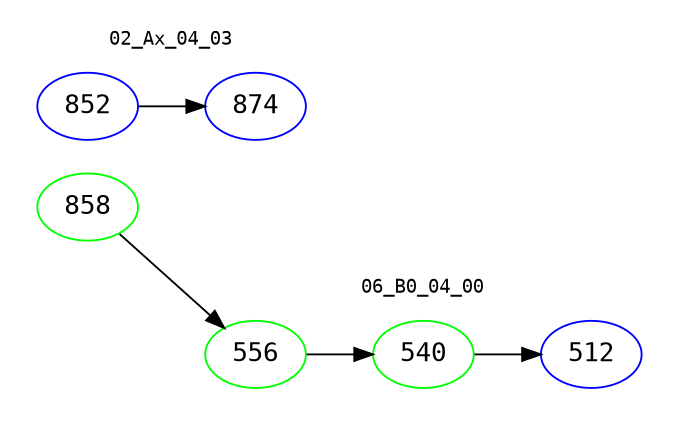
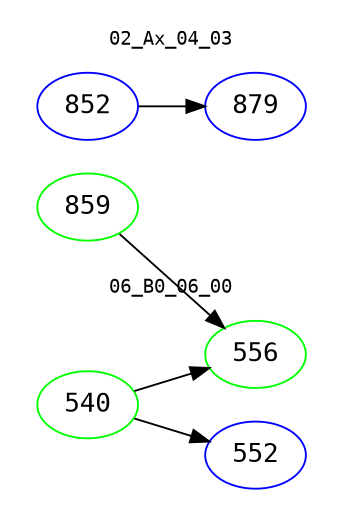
node "874": label "874" -> "879"
node "858": label "858" -> "859"
cluster "06_B0_04_00": label "06_B0_04_00" -> "06_B0_06_00"
edge "556" -> "540": reversed
node "512": label "512" -> "552"
